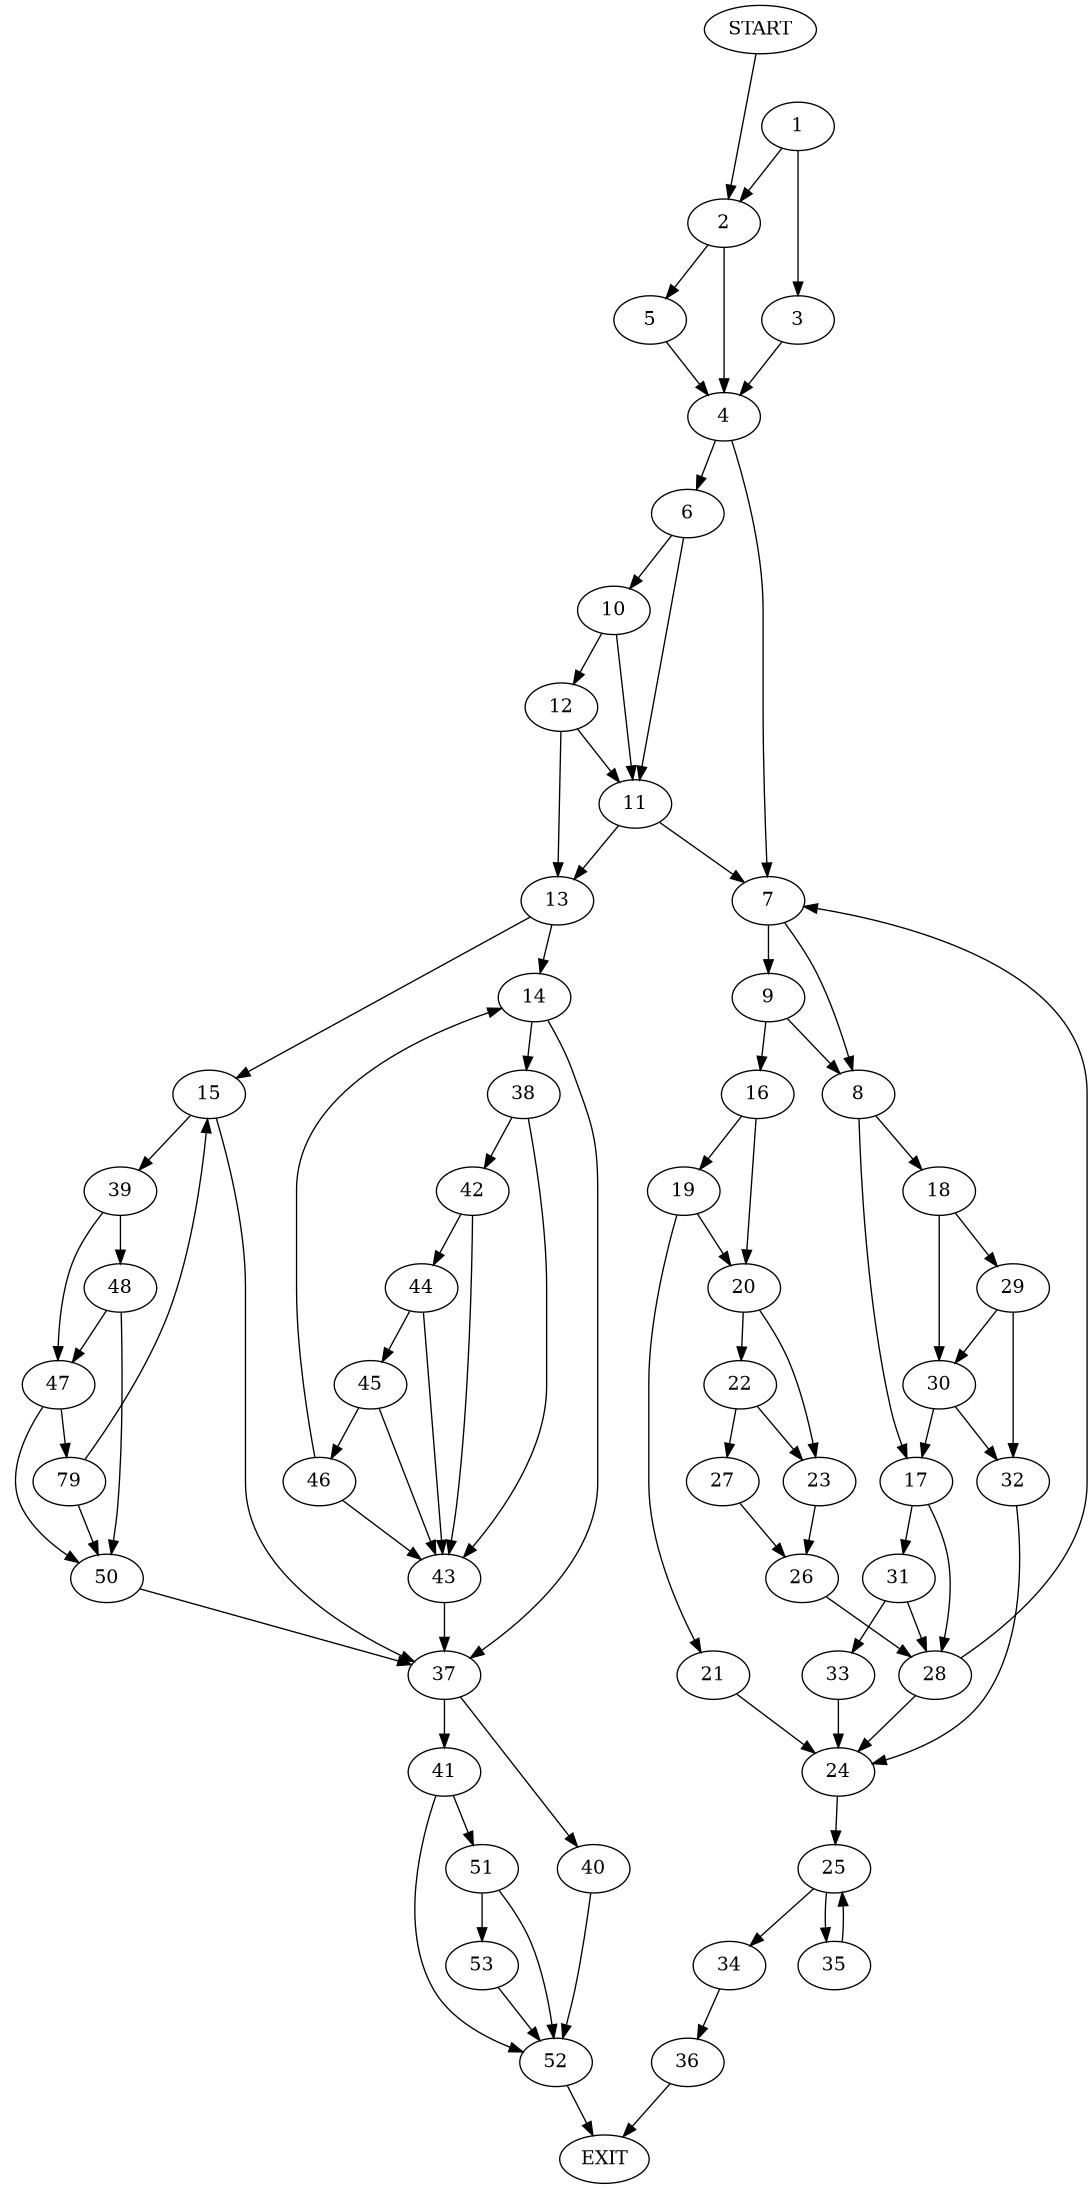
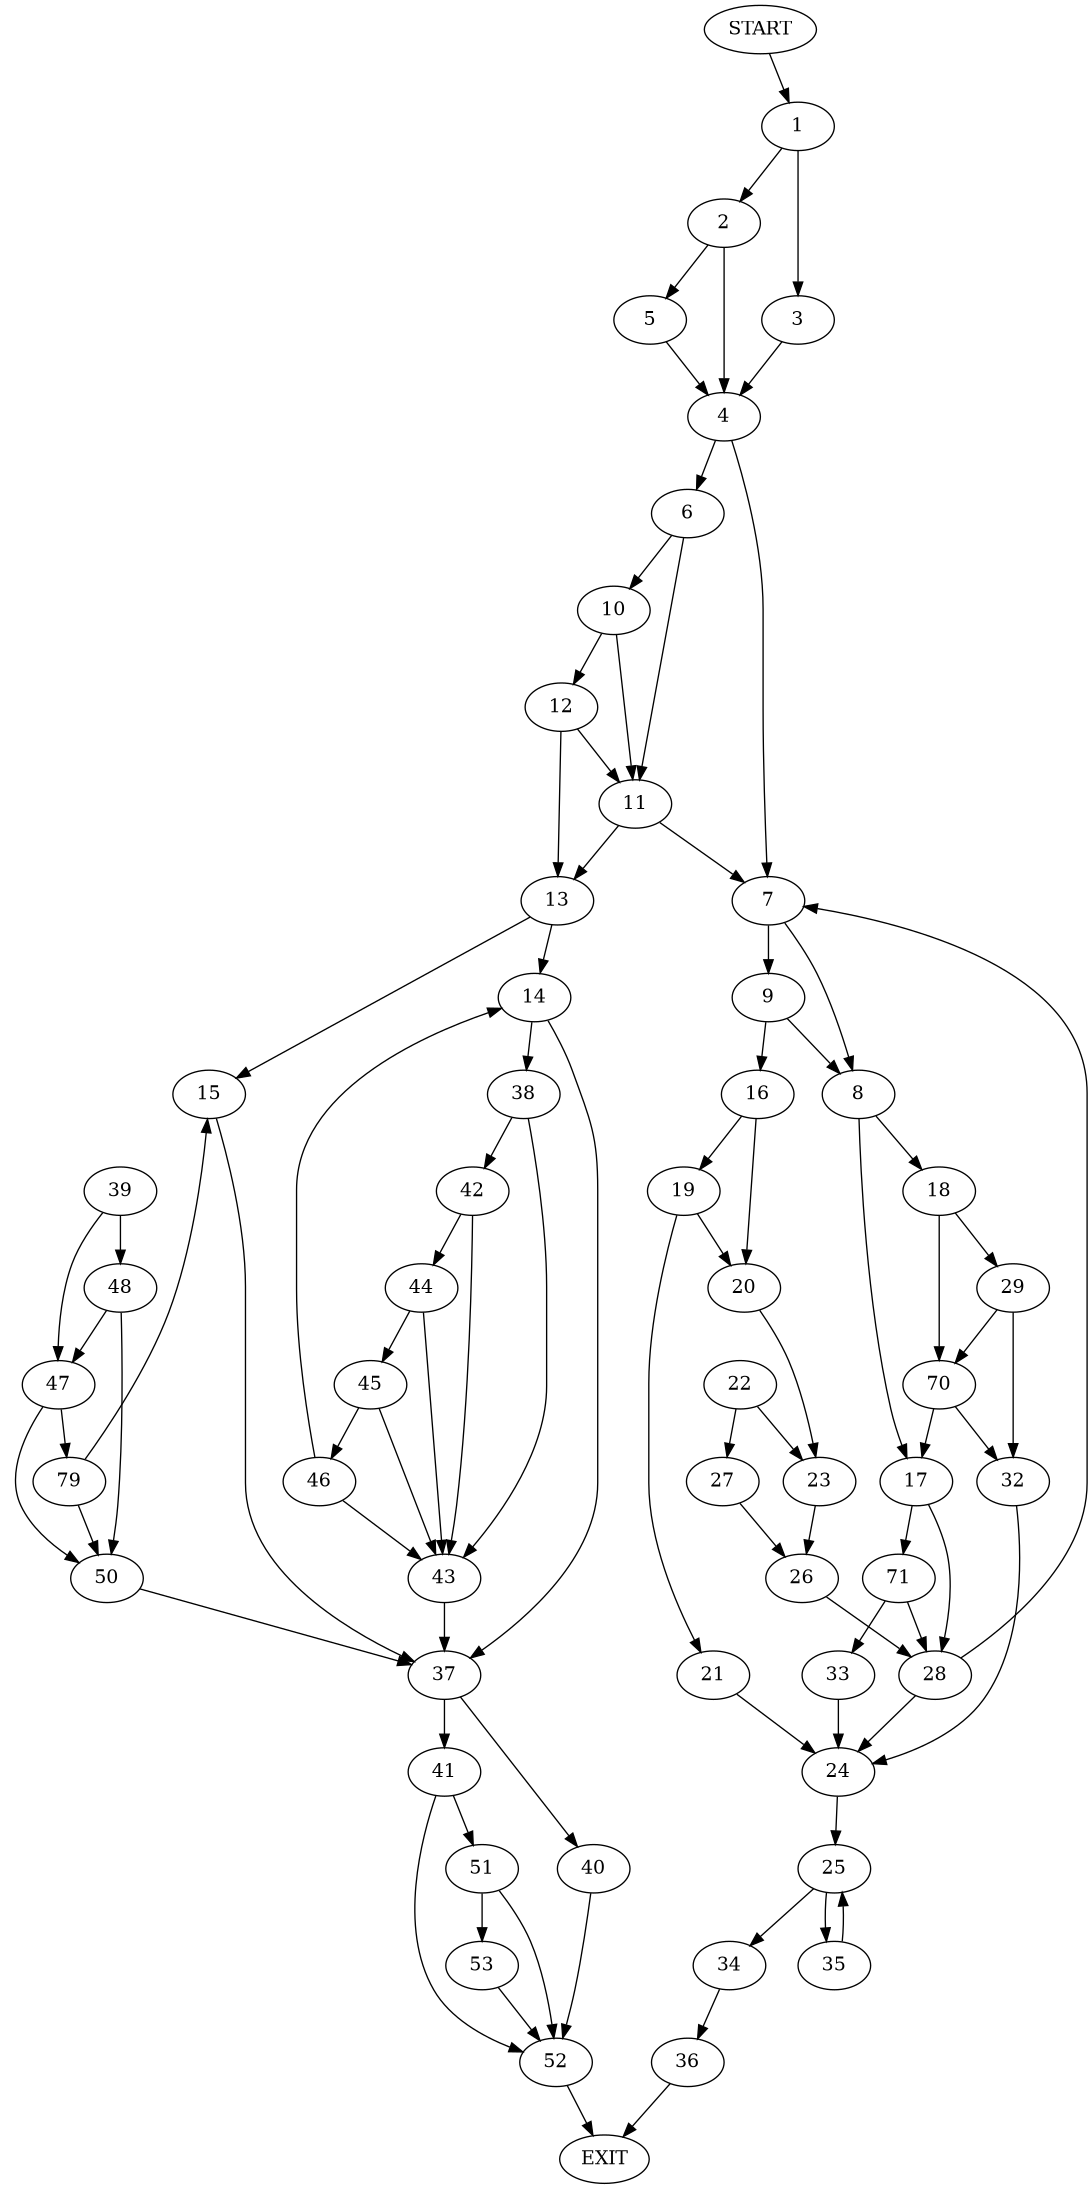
edge "START" -> "2": now "START" -> "1"
edge "15" -> "39": removed
edge "20" -> "22": removed
node "30": label "30" -> "70"
node "31": label "31" -> "71"
